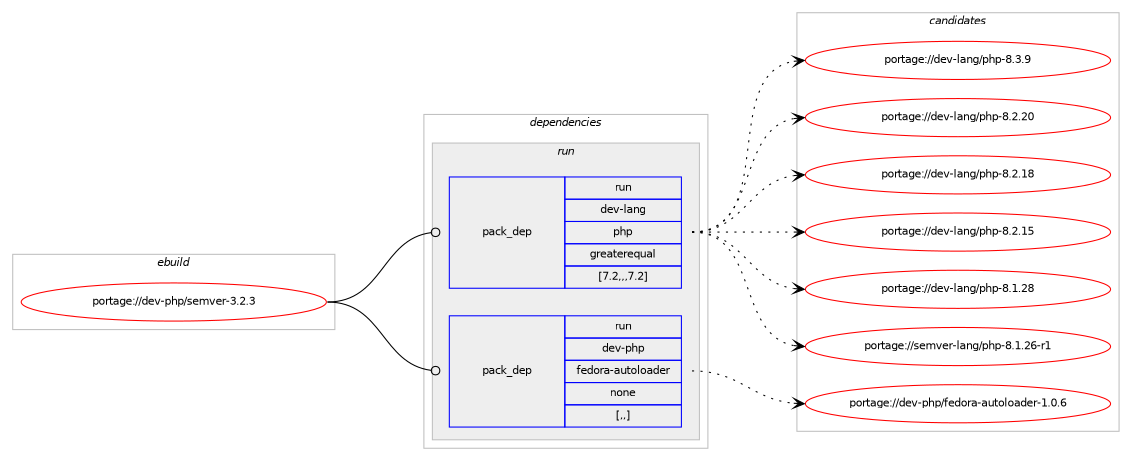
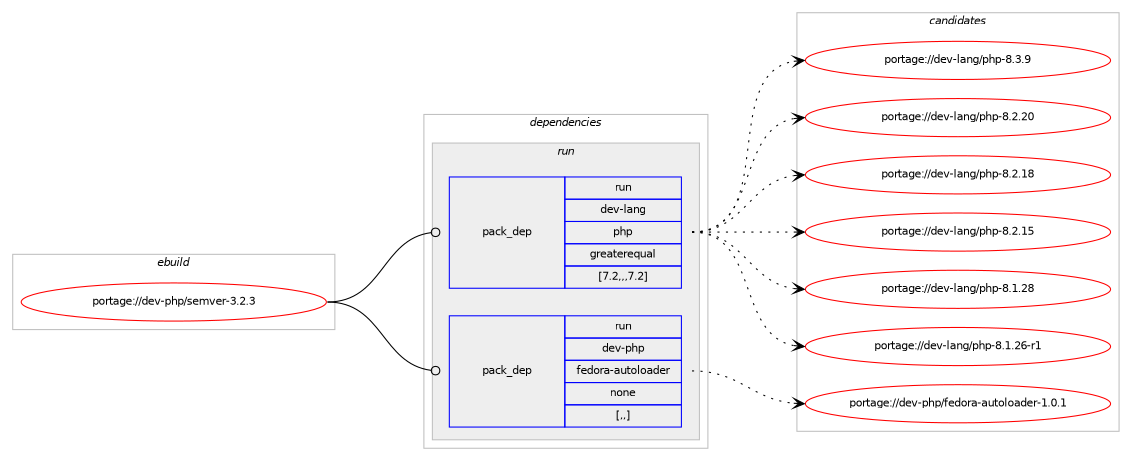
node "portage://semver-lang/php-8.1.26-r1": label "portage://semver-lang/php-8.1.26-r1" -> "portage://dev-lang/php-8.1.26-r1"
node "portage://dev-php/fedora-autoloader-1.0.6": label "portage://dev-php/fedora-autoloader-1.0.6" -> "portage://dev-php/fedora-autoloader-1.0.1"
